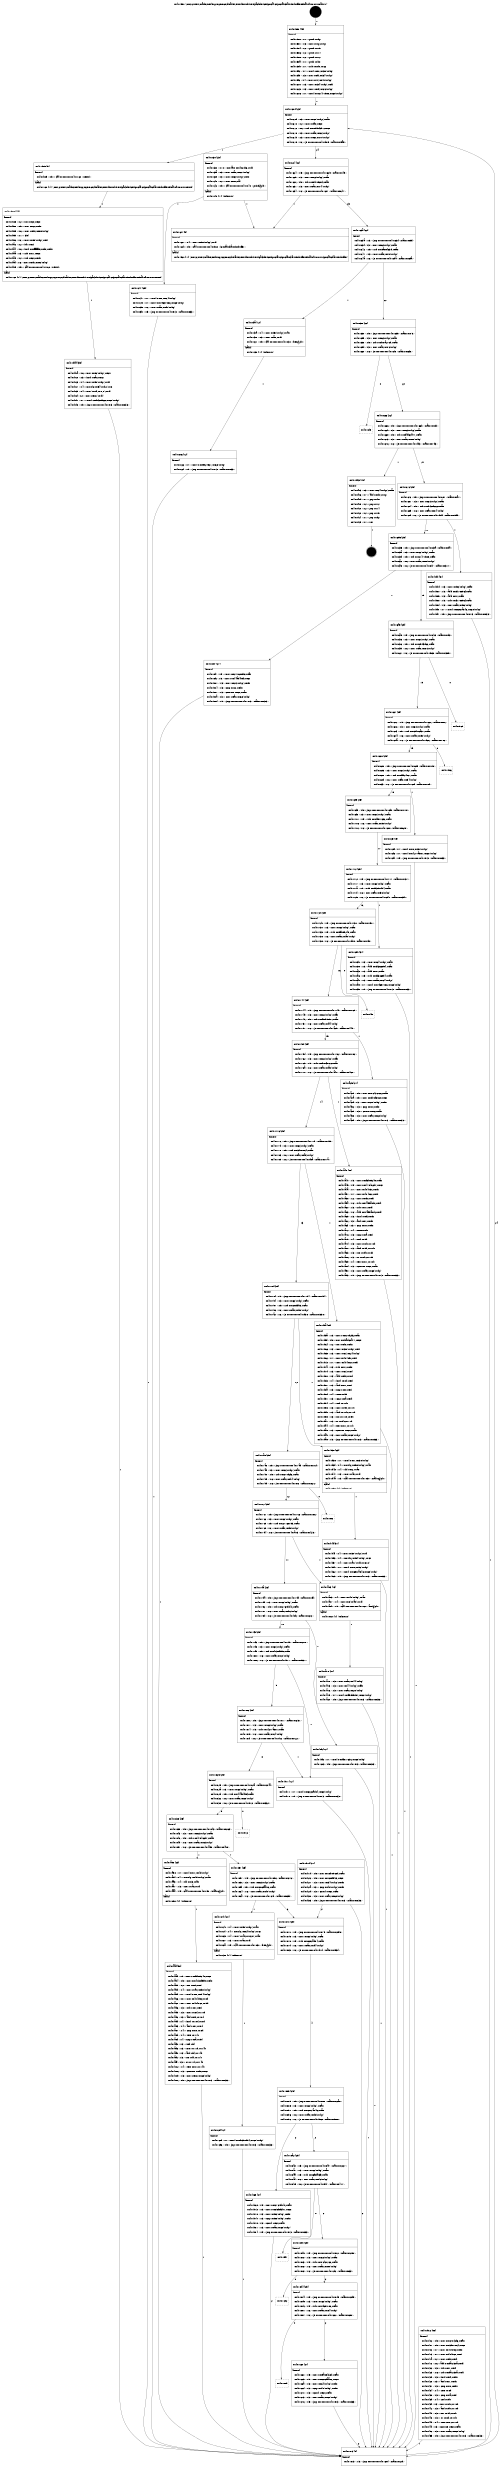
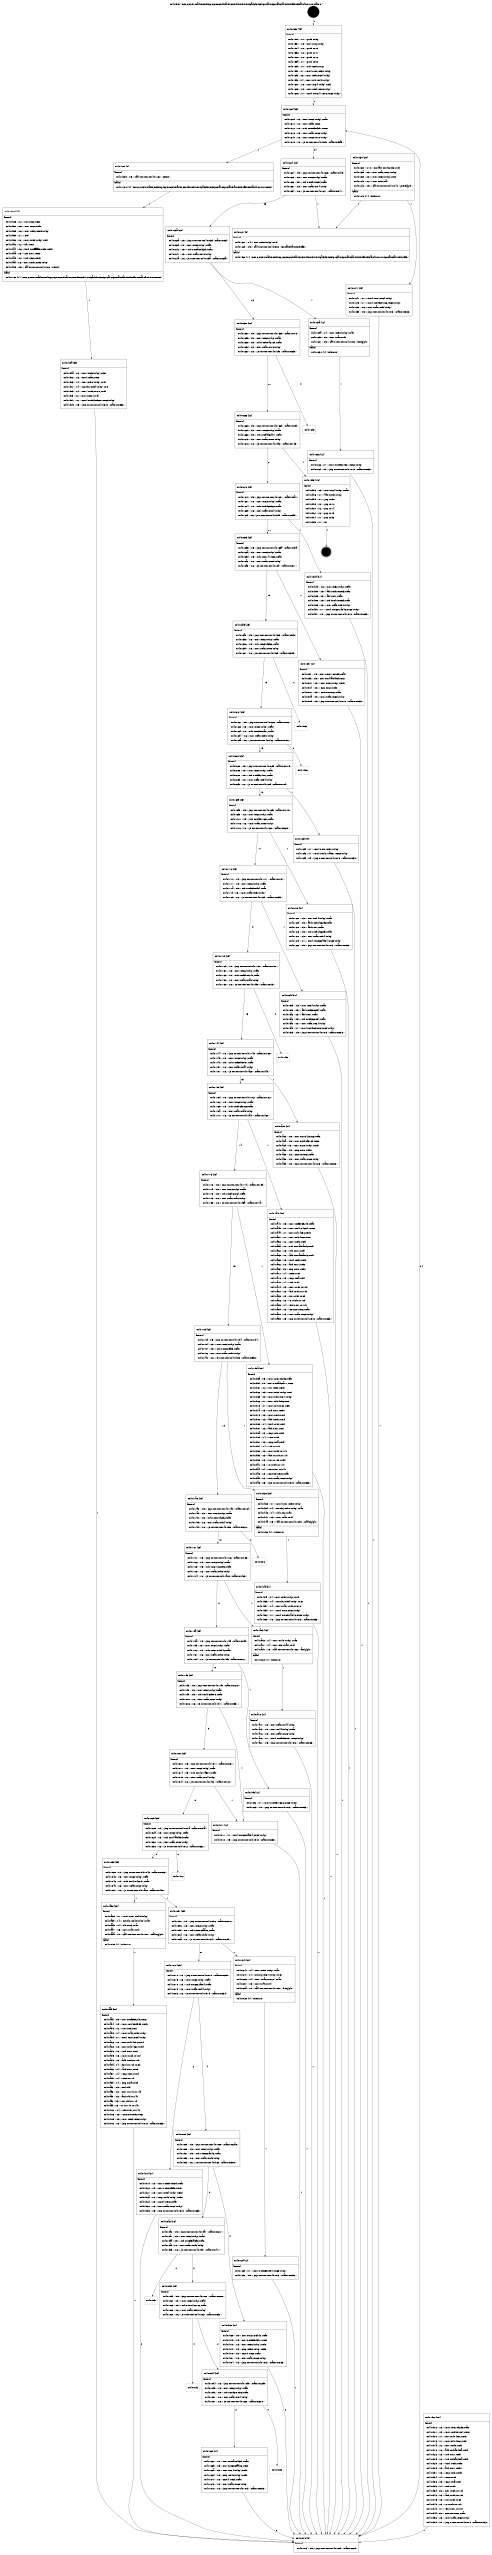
edge "0x401712 [25]" -> "0x40172b [25]": label " 16" -> " 8"
node "0x401c08 [31]": added
edge "0x401b1d [27]" -> "0x401870 [25]": reversed
